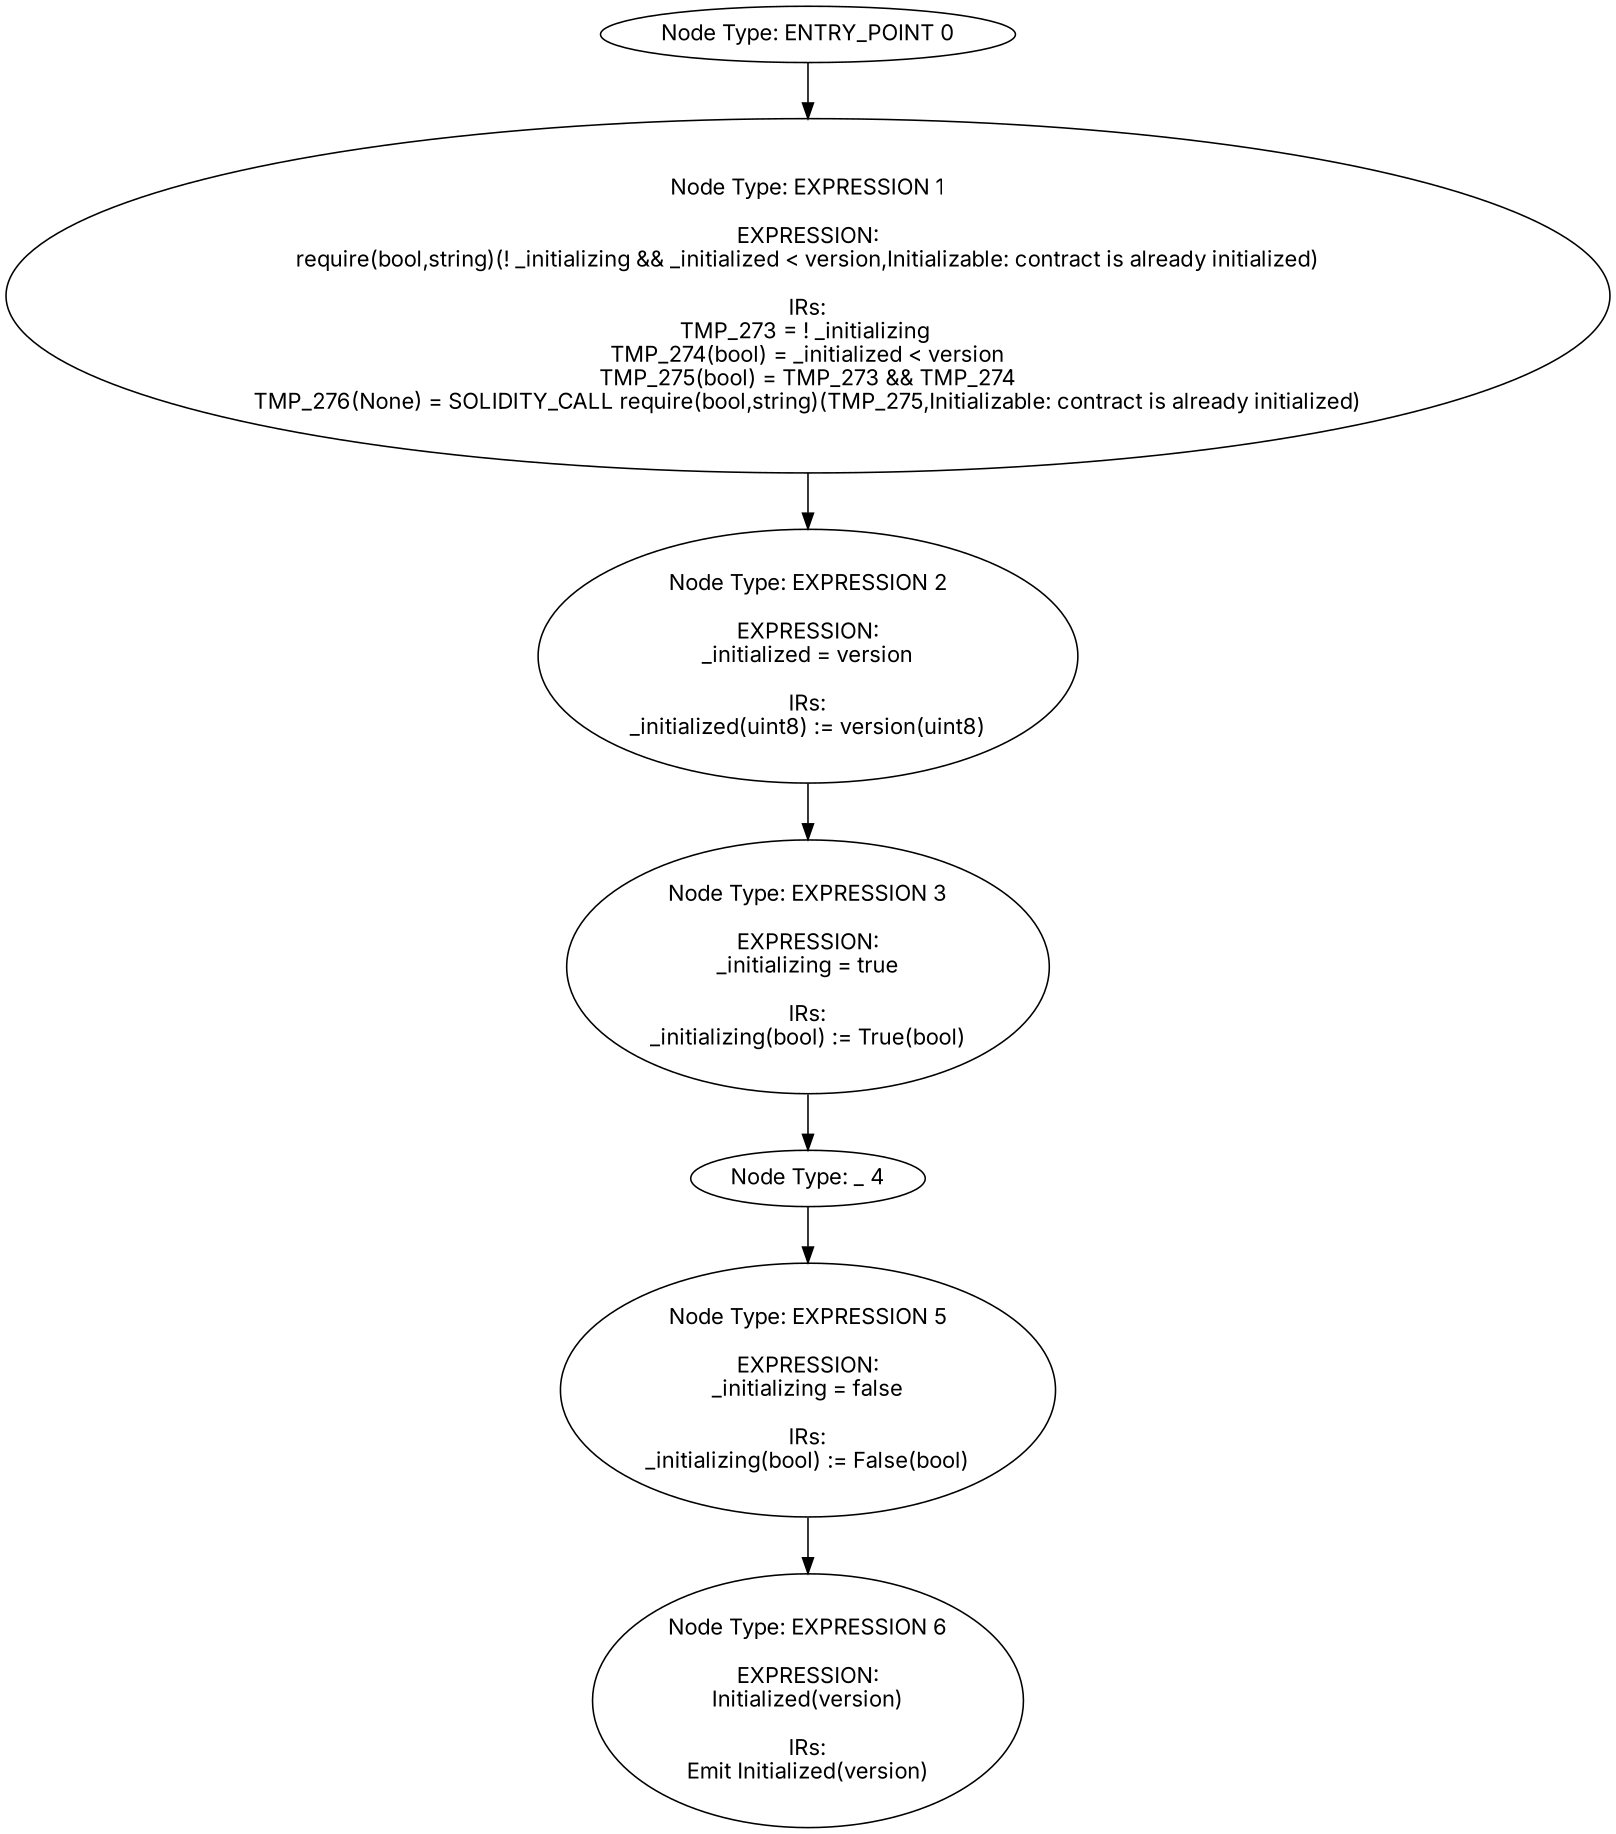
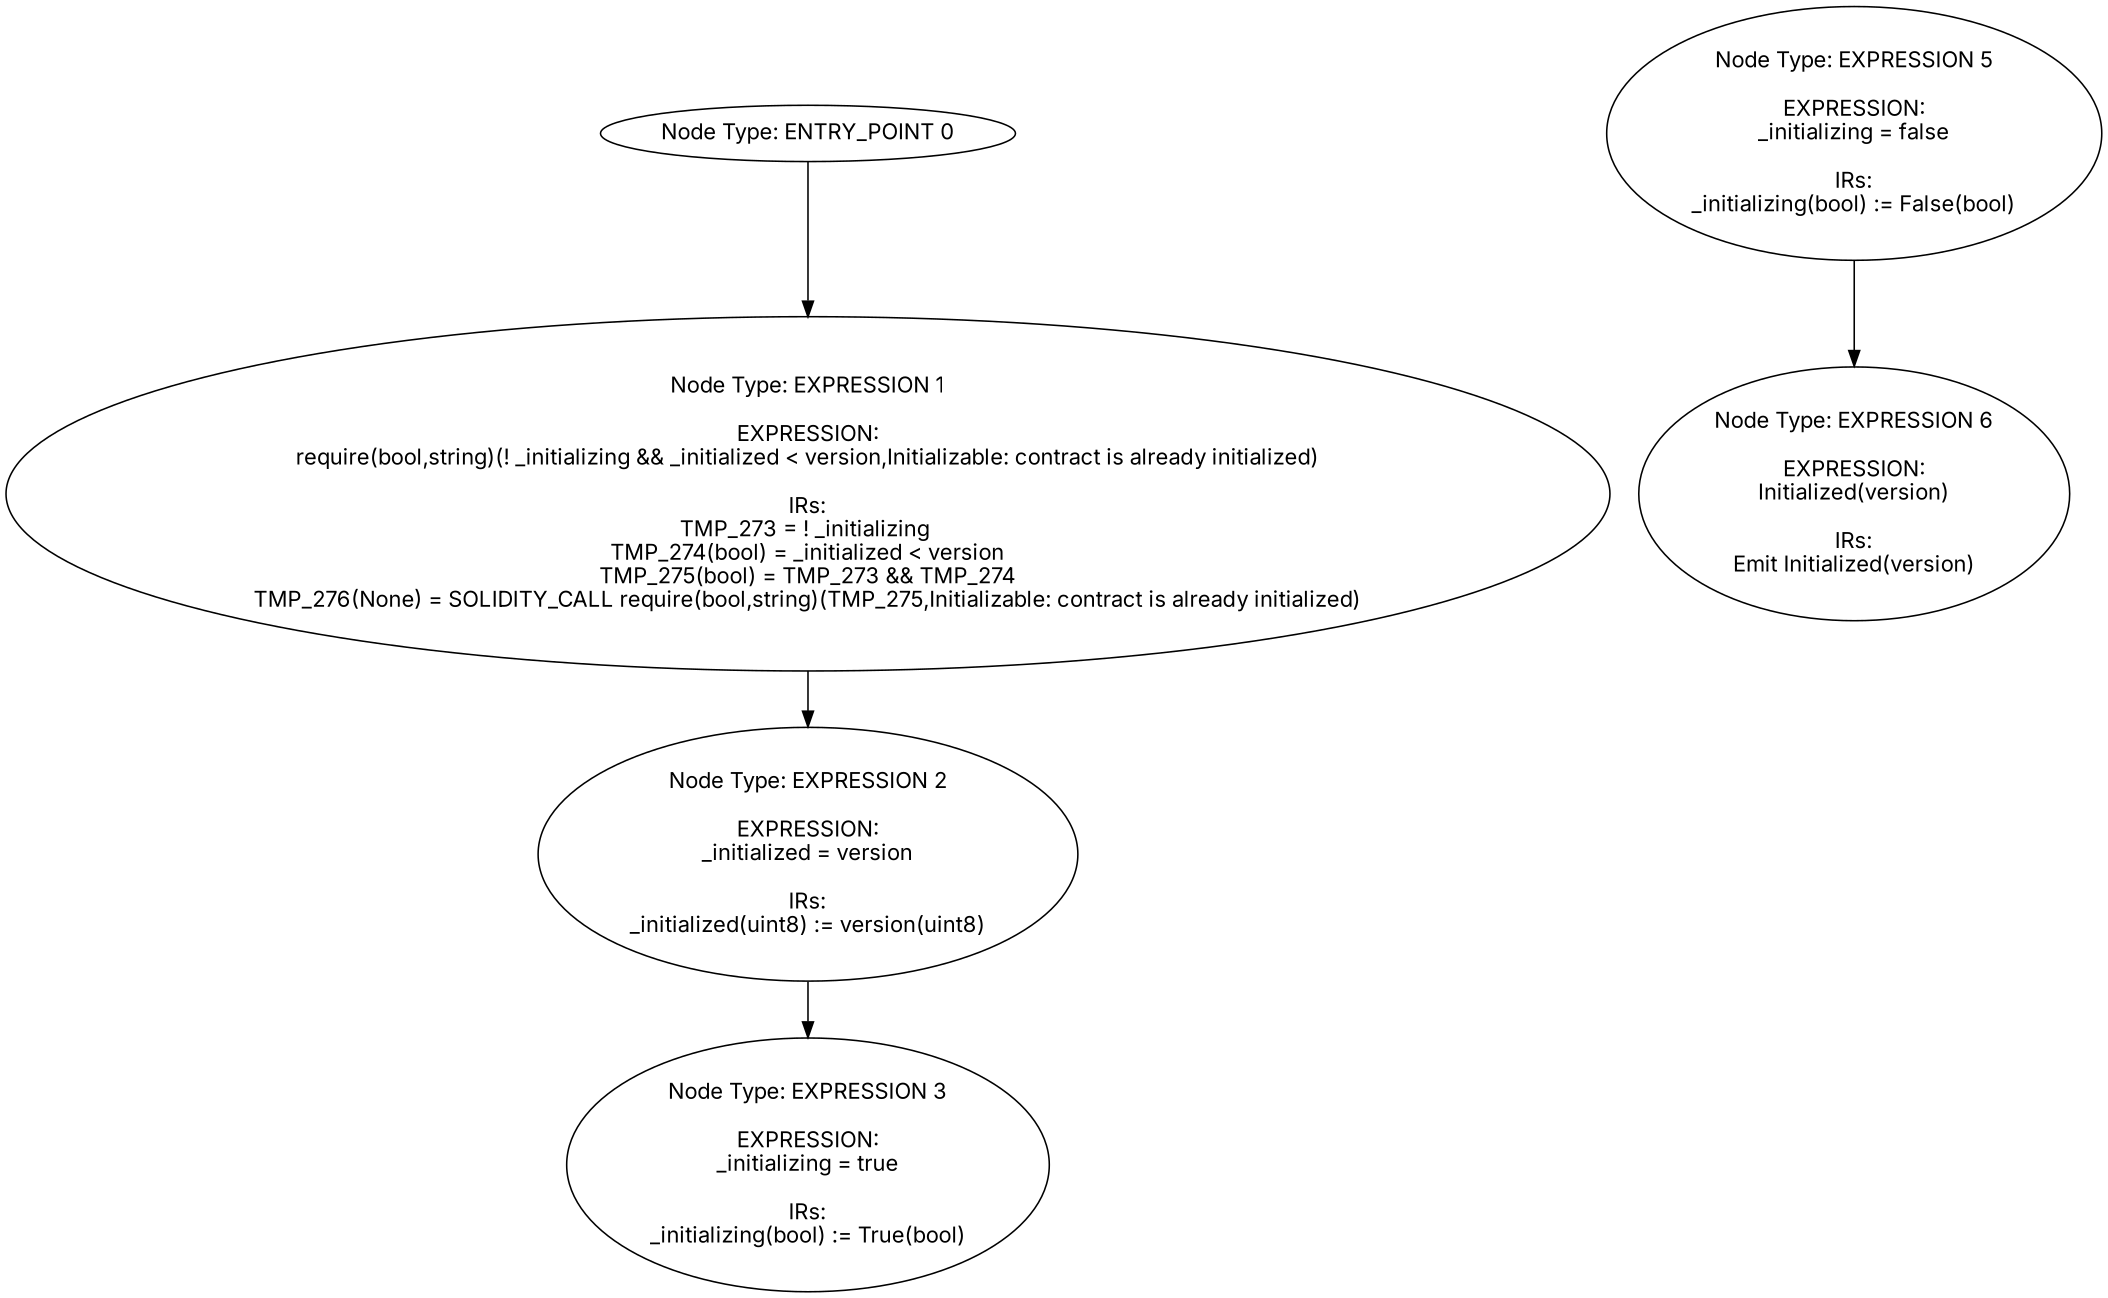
node "Node Type: _ 4": removed
